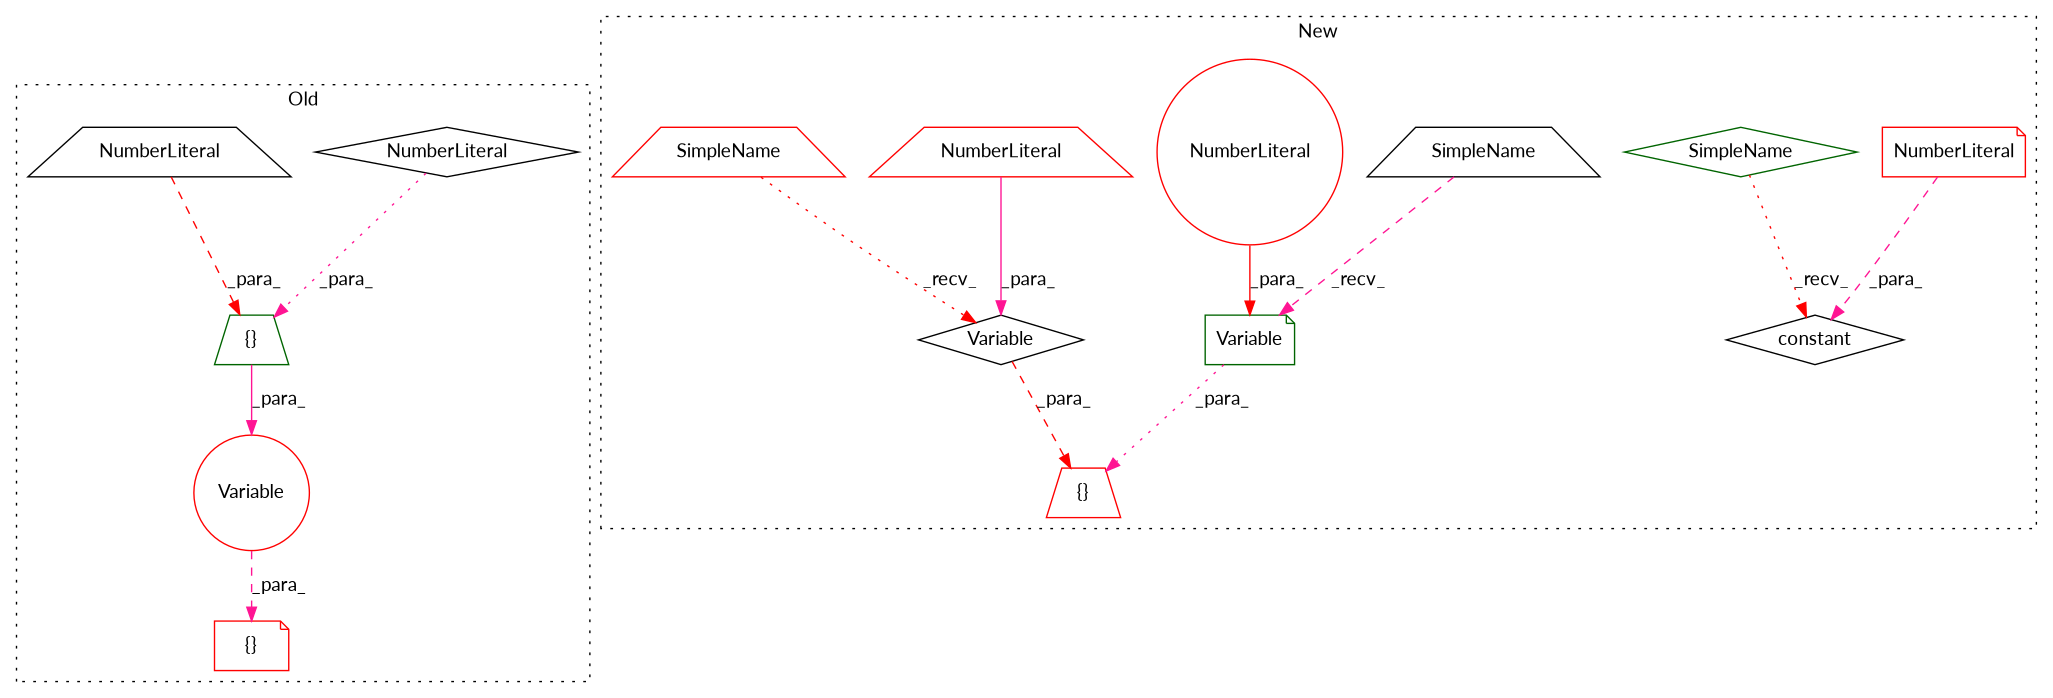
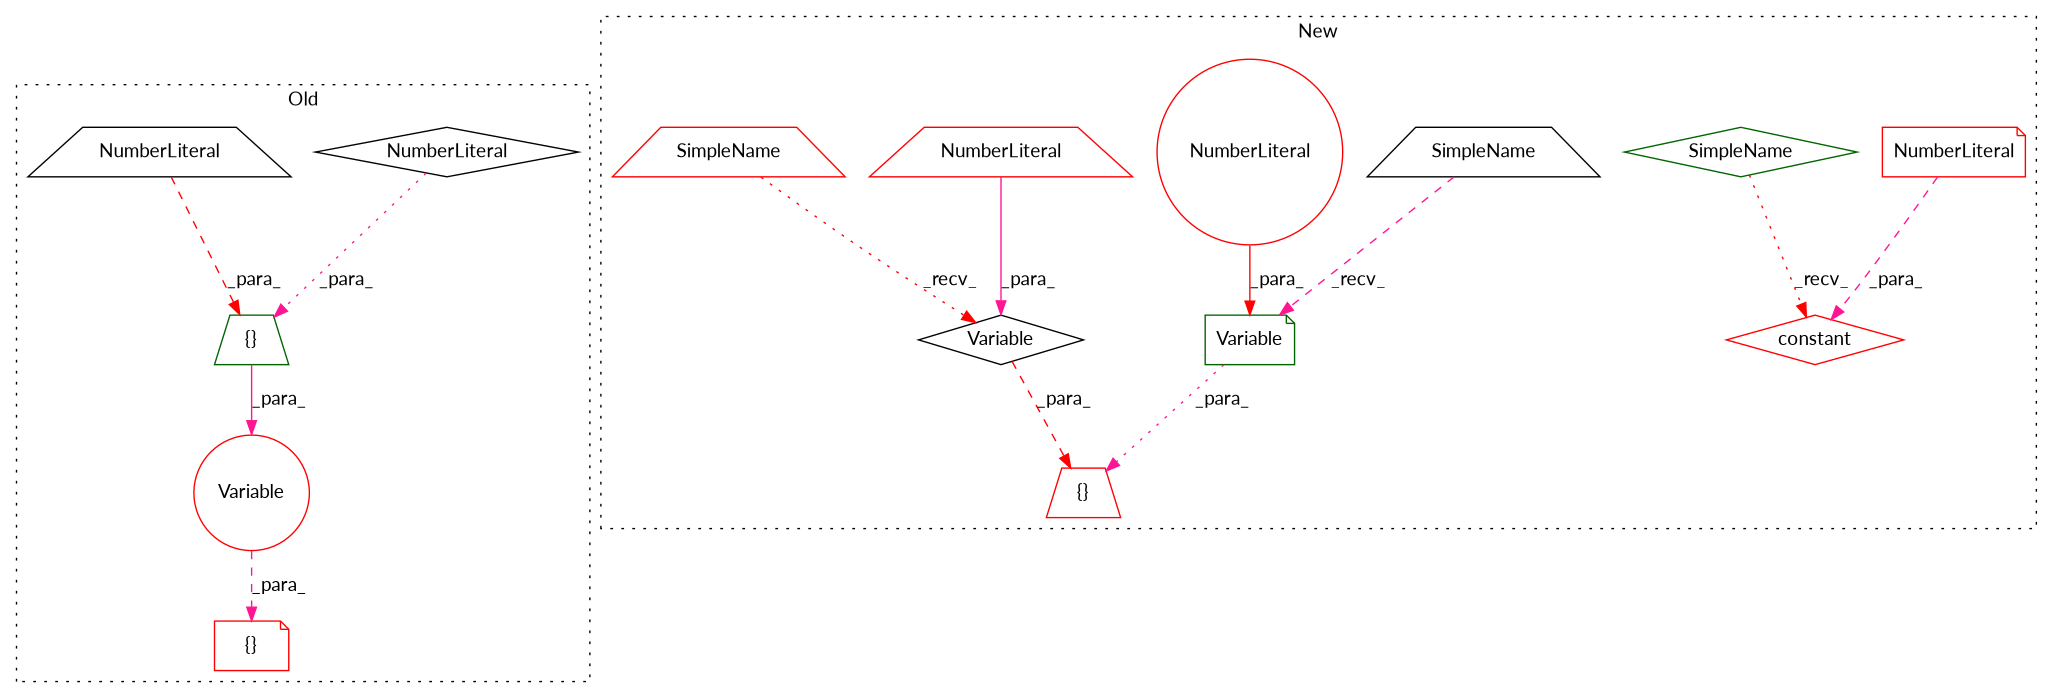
node "constant": color black -> red
